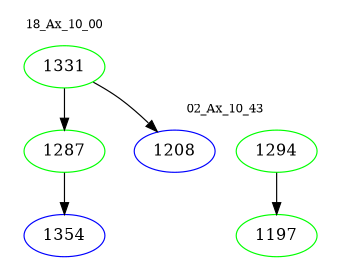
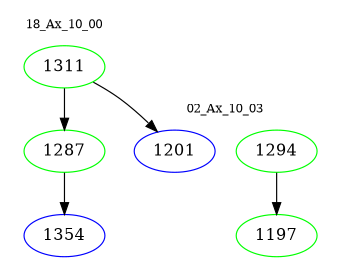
node "1331": label "1331" -> "1311"
cluster "02_Ax_10_43": label "02_Ax_10_43" -> "02_Ax_10_03"
node "1208": label "1208" -> "1201"
